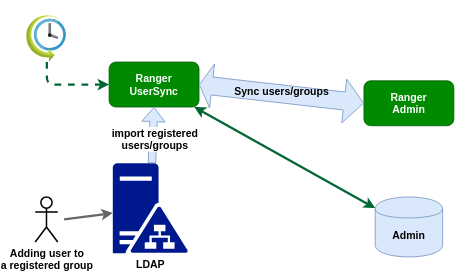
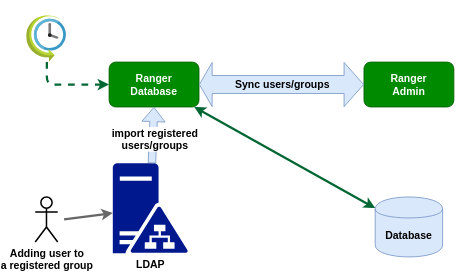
node "Ranger UserSync": label "Ranger UserSync" -> "Ranger Database"
node "Ranger Admin": moved (409, 103) -> (409, 84)
node "Admin": label "Admin" -> "Database"
